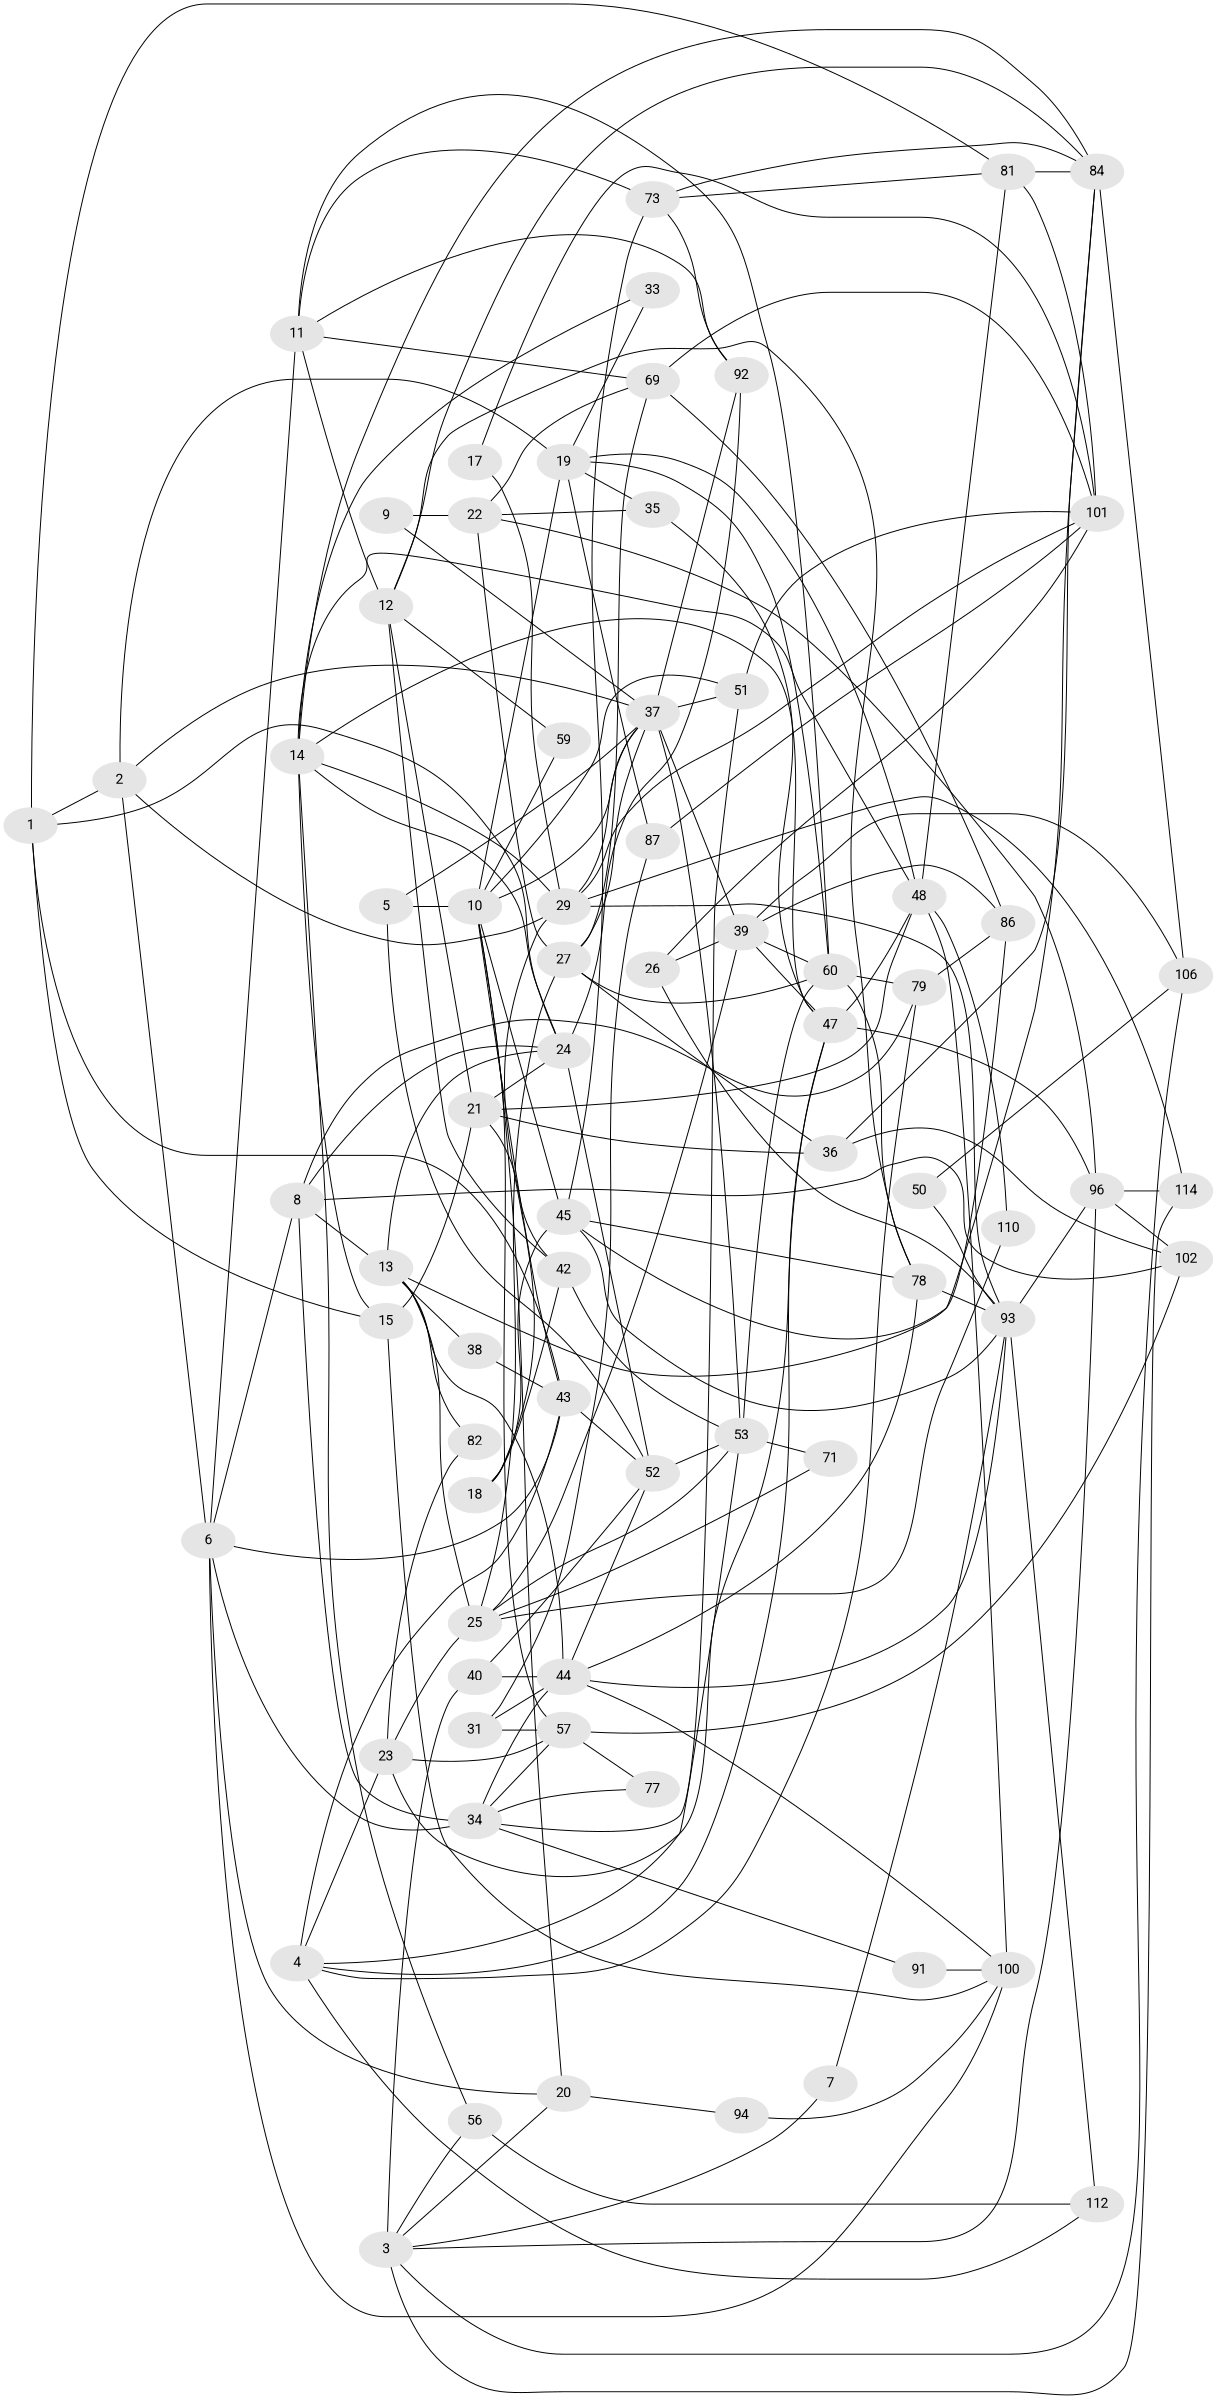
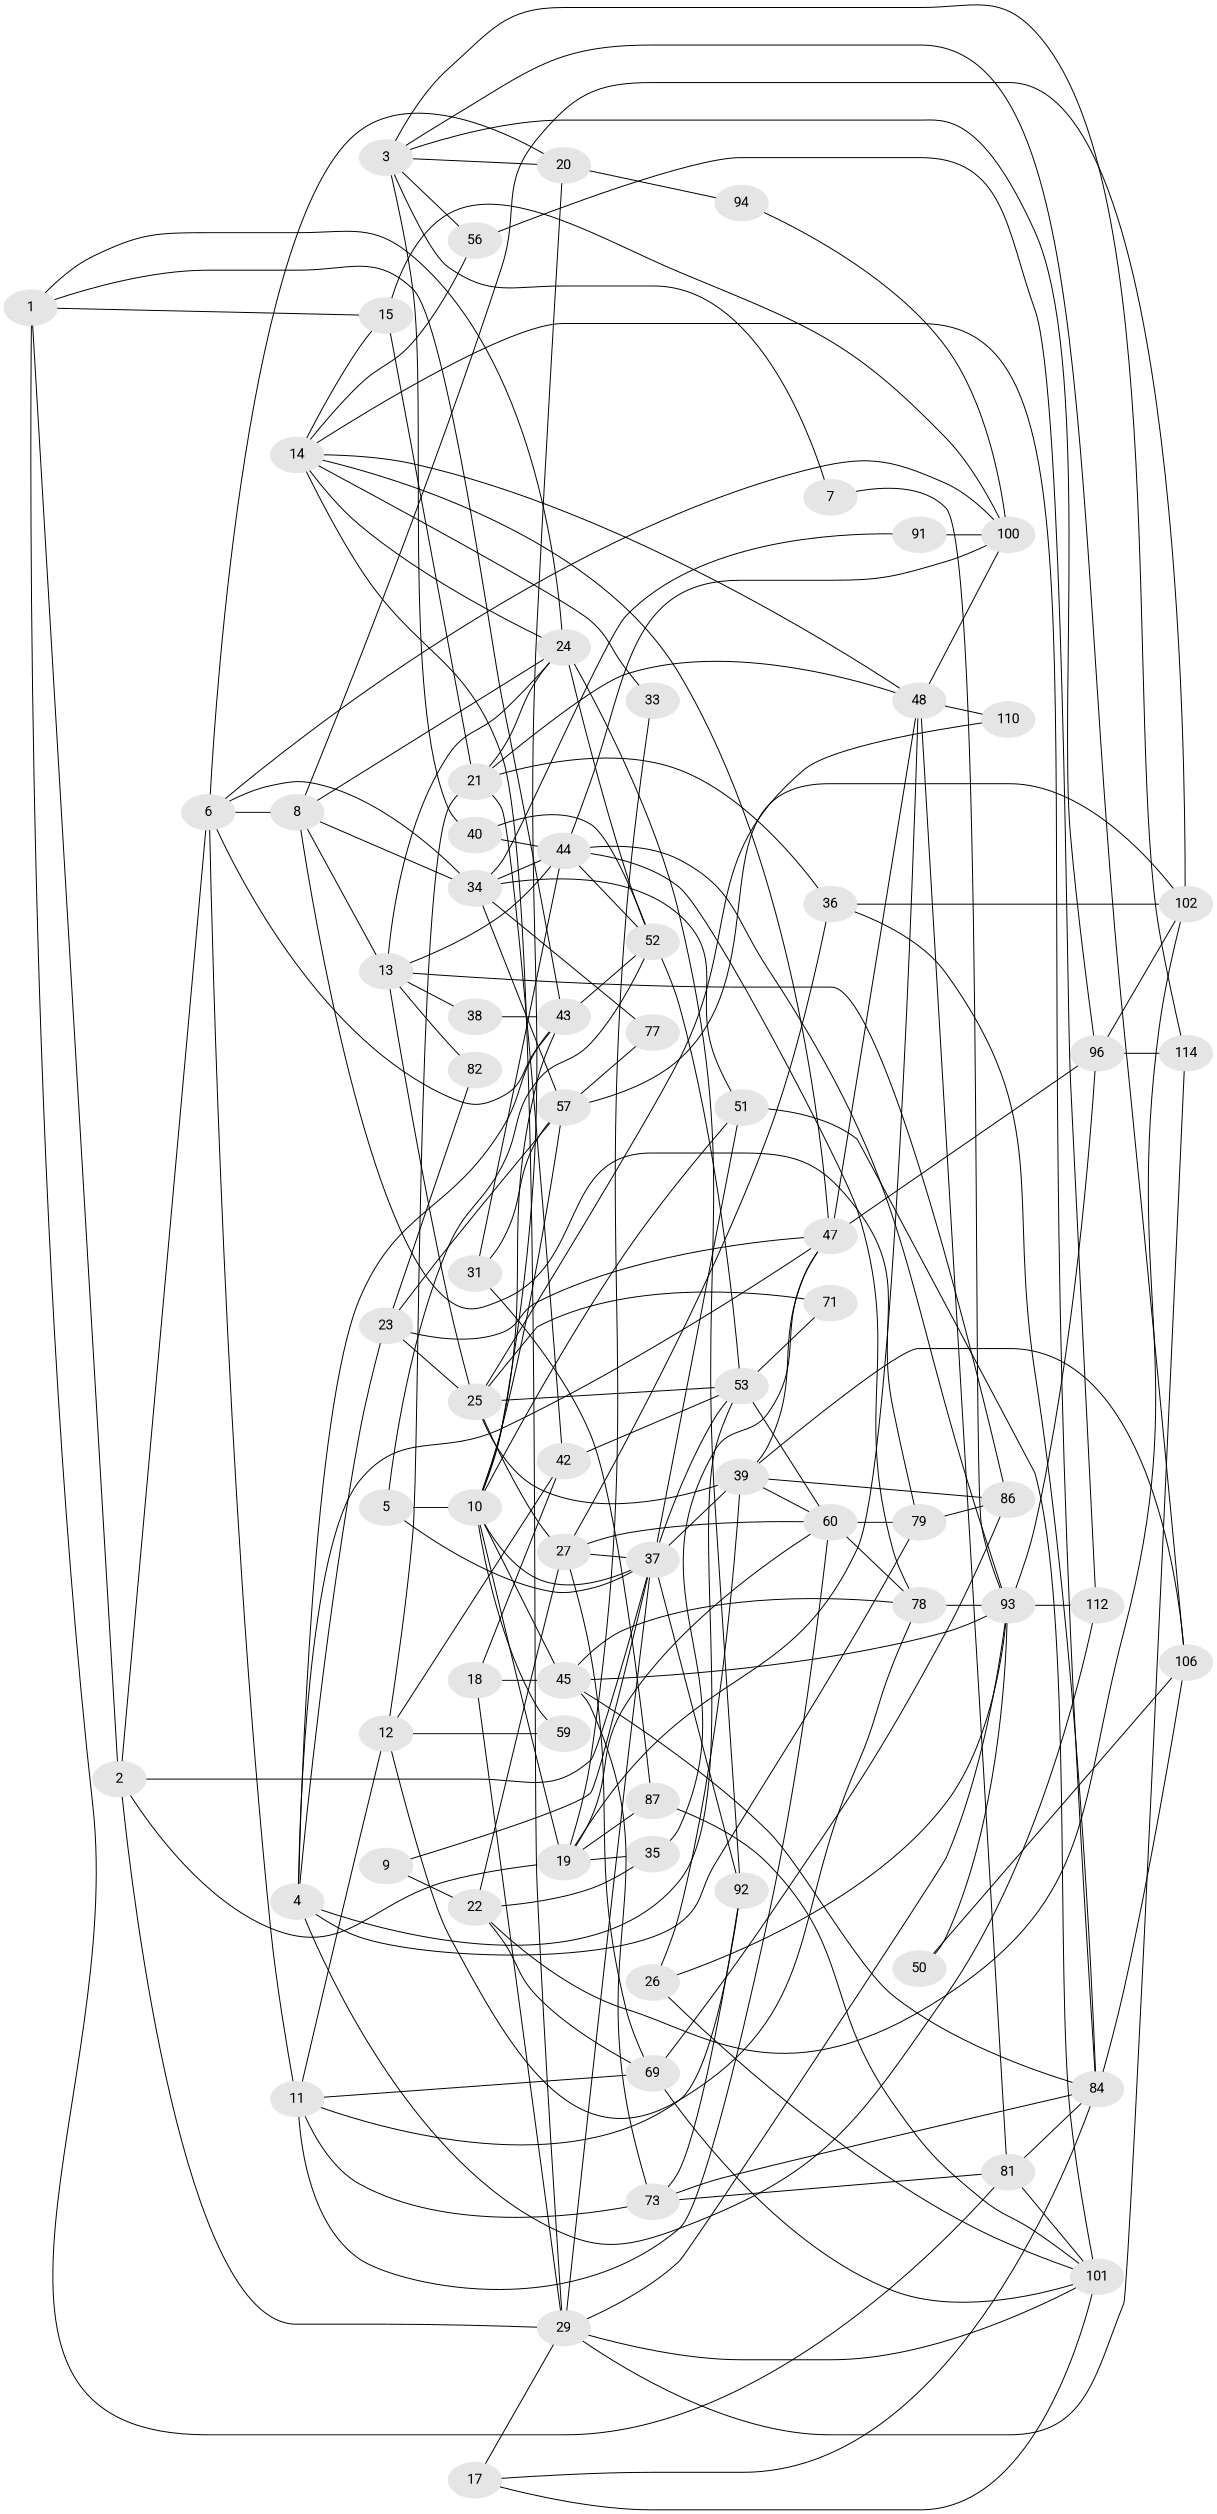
edge "84" -- "12": now "84" -- "17"
edge "22" -- "96": now "22" -- "102"
